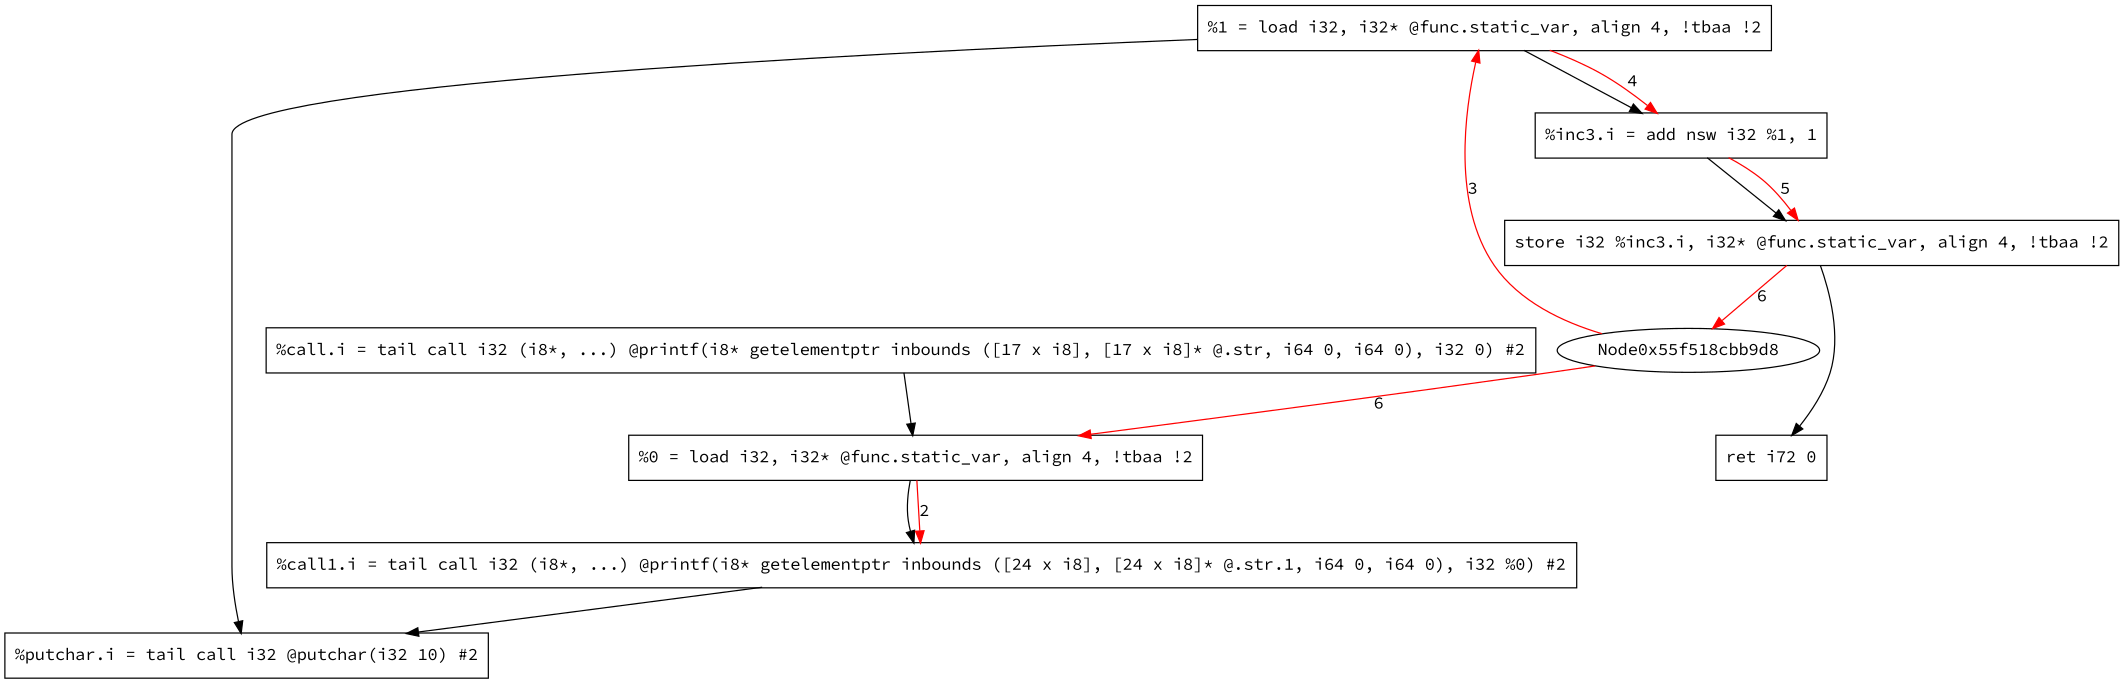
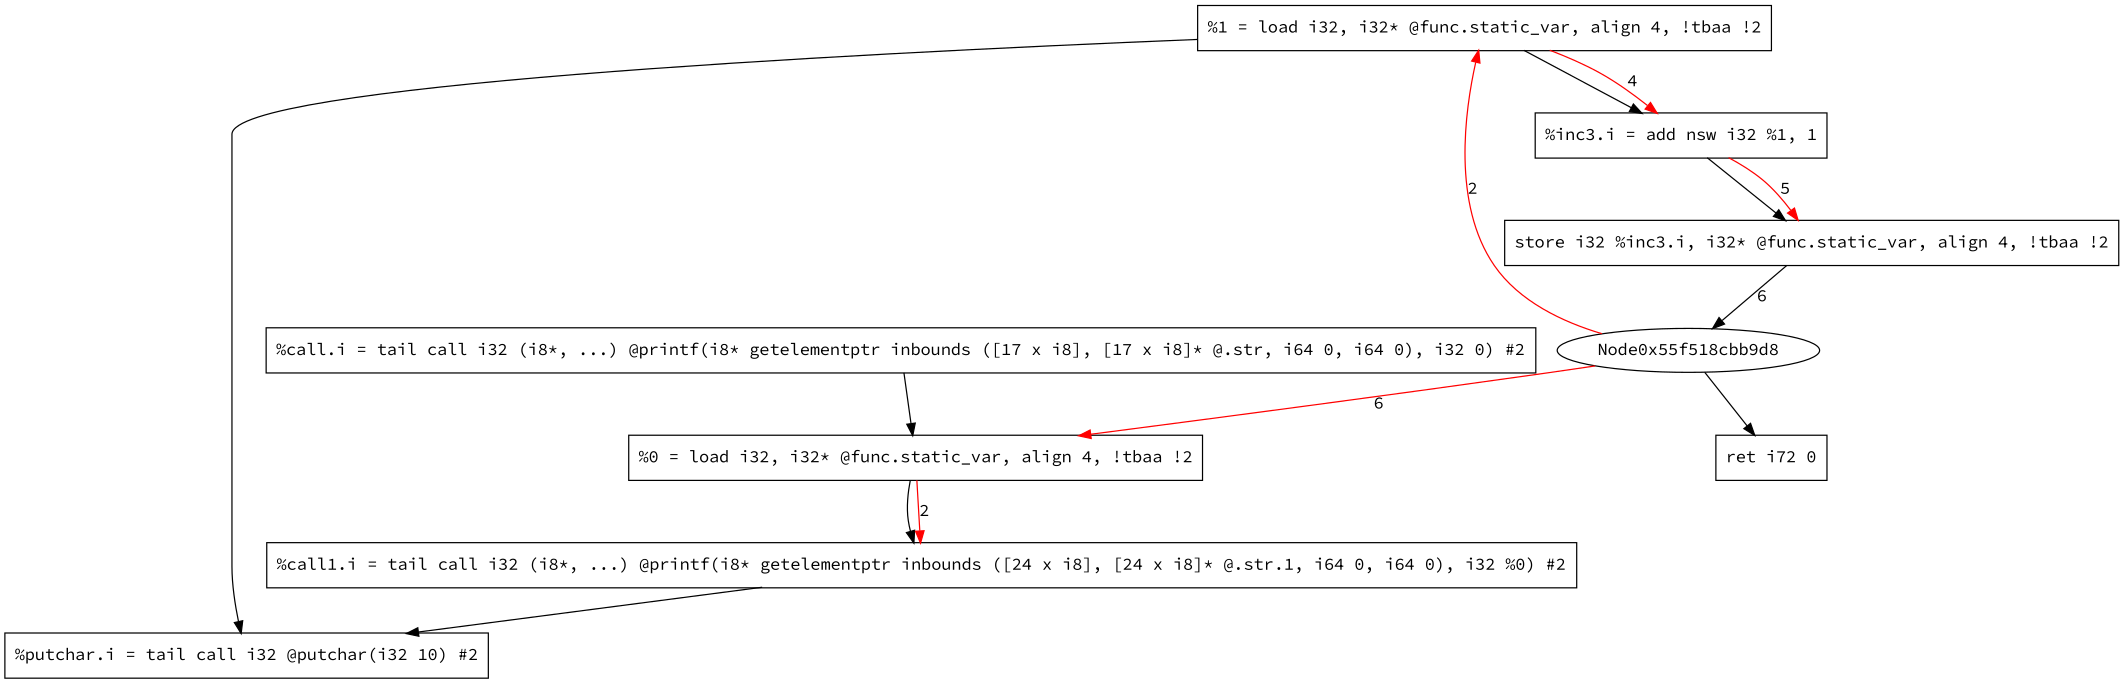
edge "Node0x55f518cbb9d8" -> "%1 = load i32, i32* @func.static_var, align 4, !tbaa !2": label "3" -> "2"
edge "store i32 %inc3.i, i32* @func.static_var, align 4, !tbaa !2" -> "Node0x55f518cbb9d8": color red -> black
edge "store i32 %inc3.i, i32* @func.static_var, align 4, !tbaa !2" -> "ret i72 0": now "Node0x55f518cbb9d8" -> "ret i72 0"
